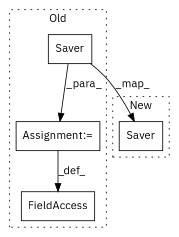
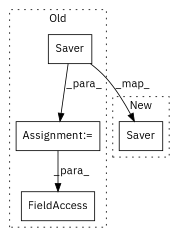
edge "Assignment:=" -> "FieldAccess": label "_def_" -> "_para_"
